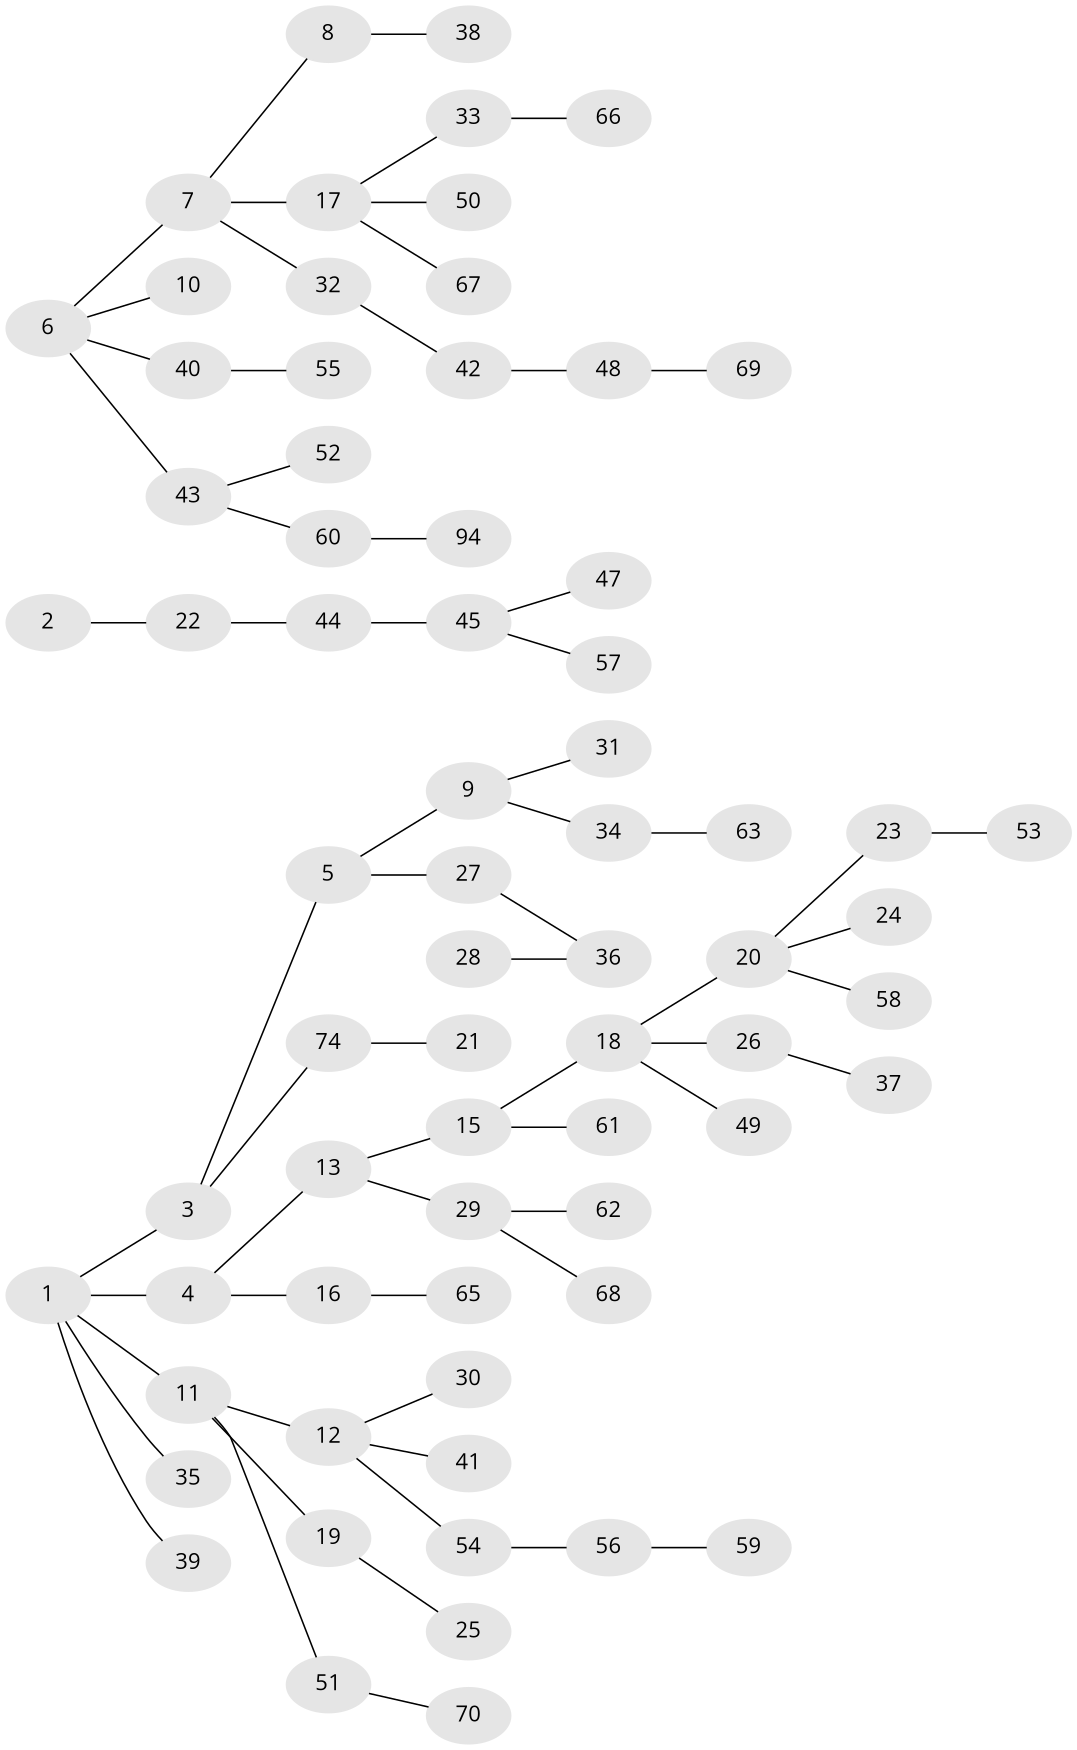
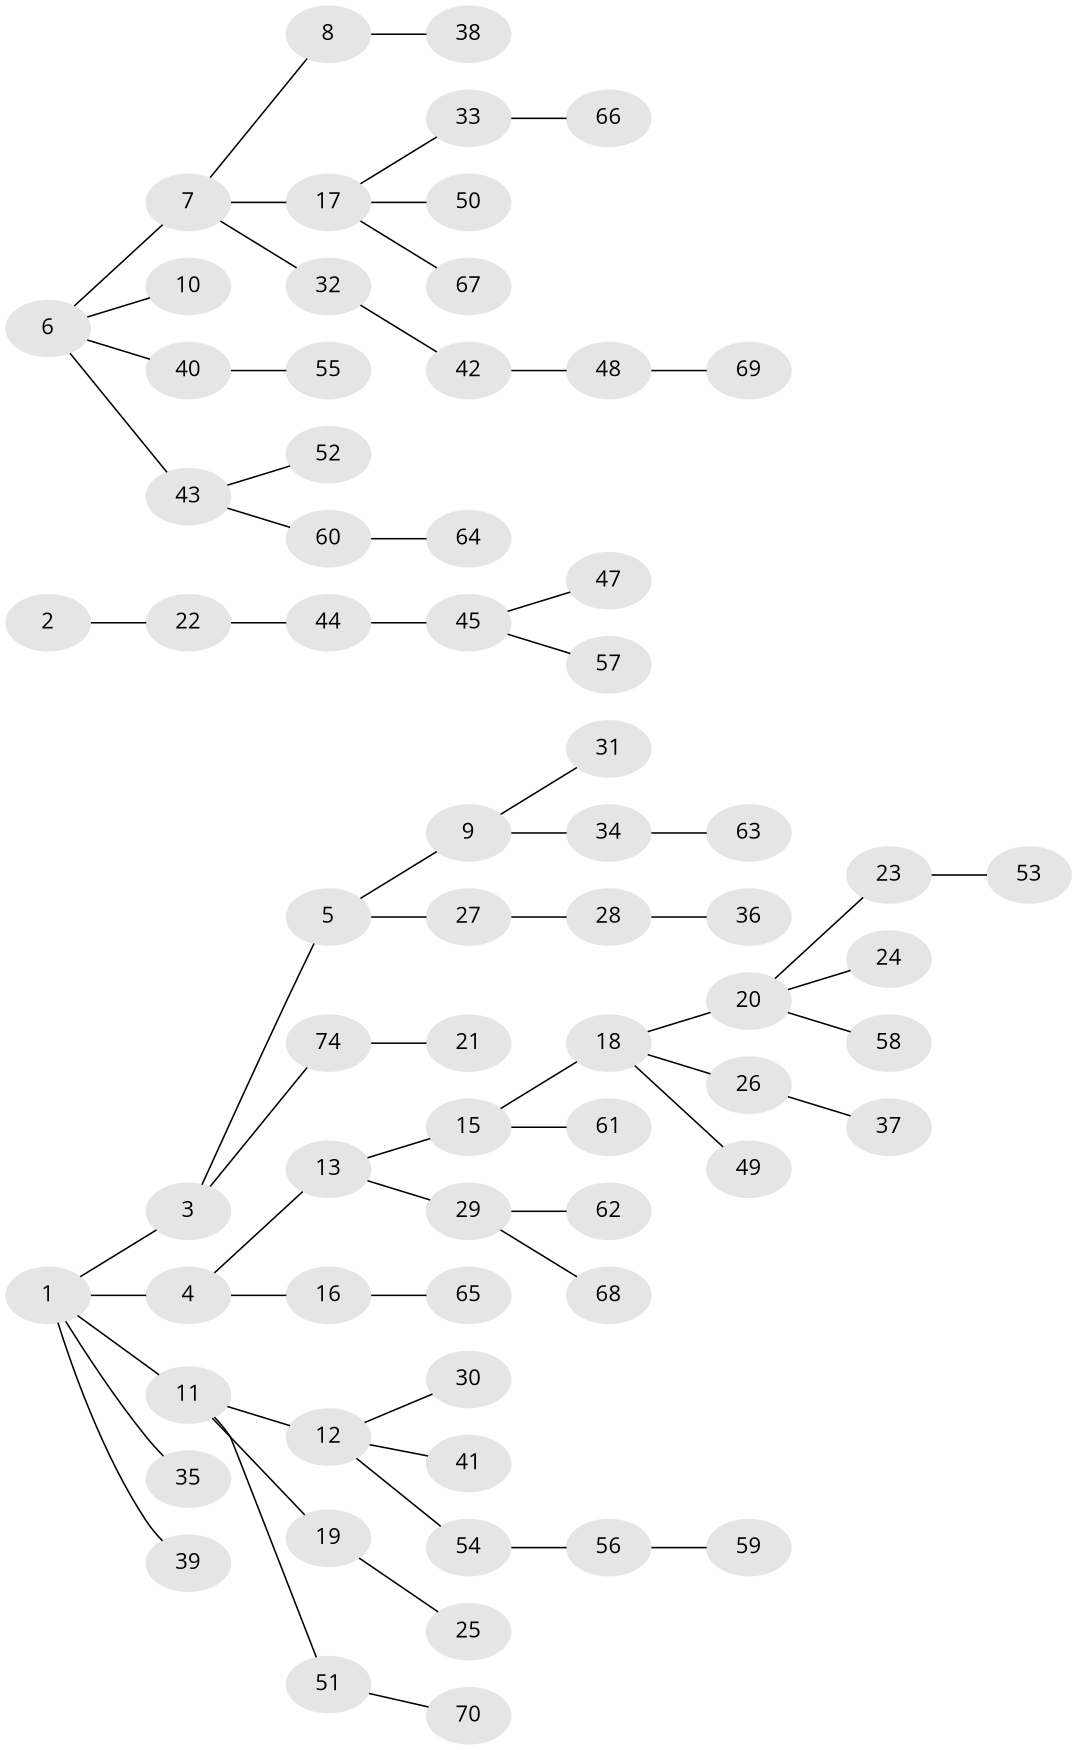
node "94": label "94" -> "64"
edge "27" -- "36": now "27" -- "28"
